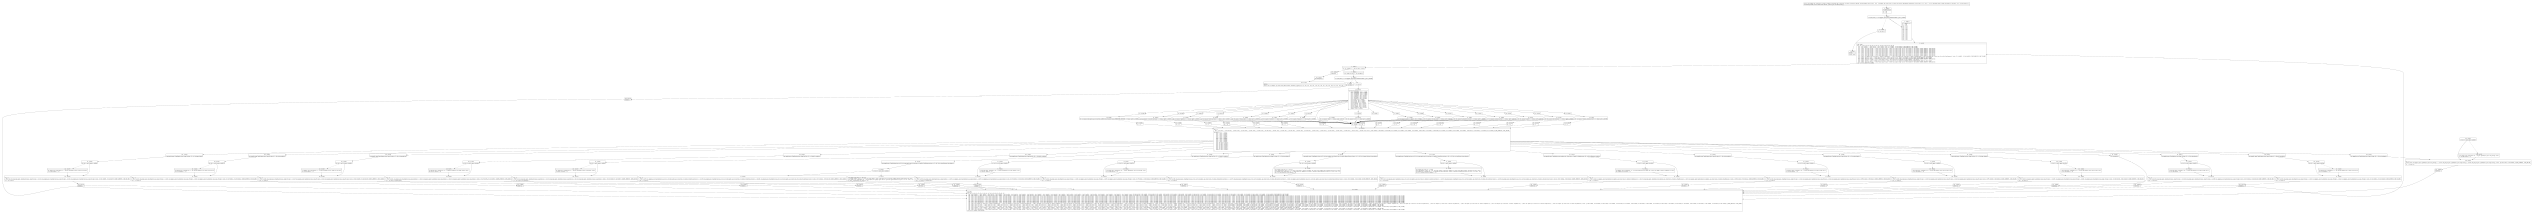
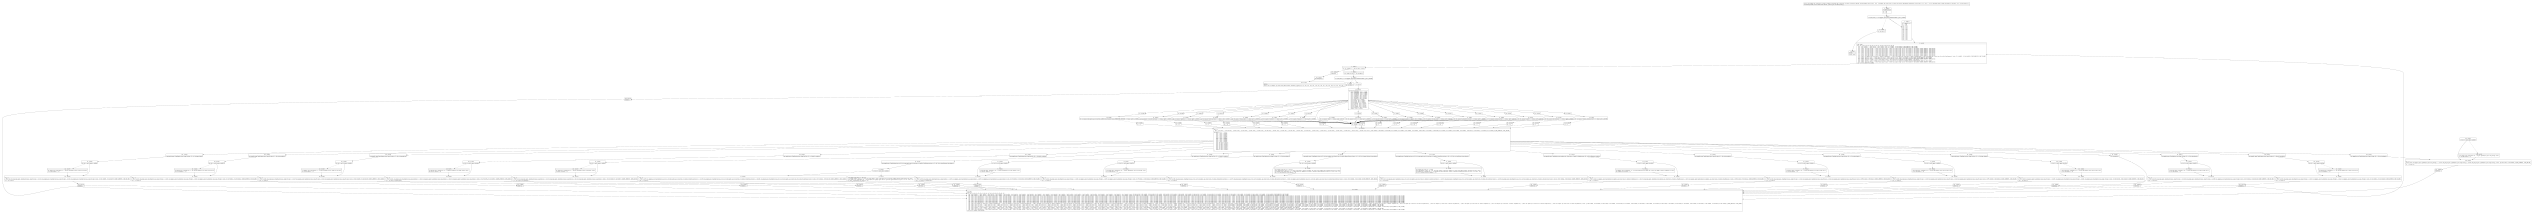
node "31: 0x009d": added
